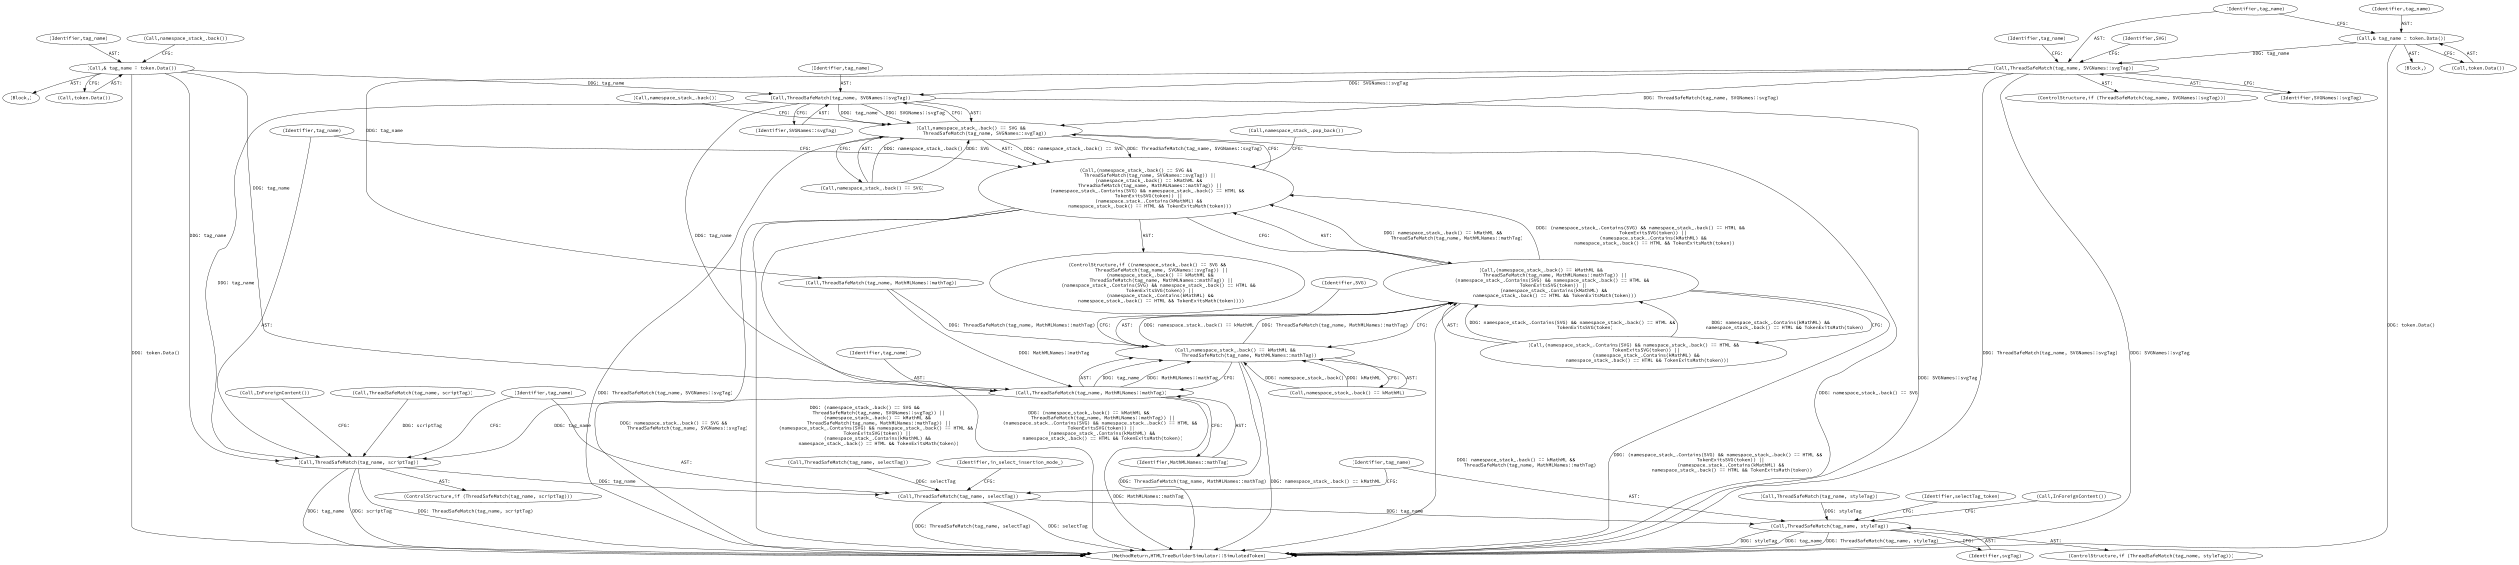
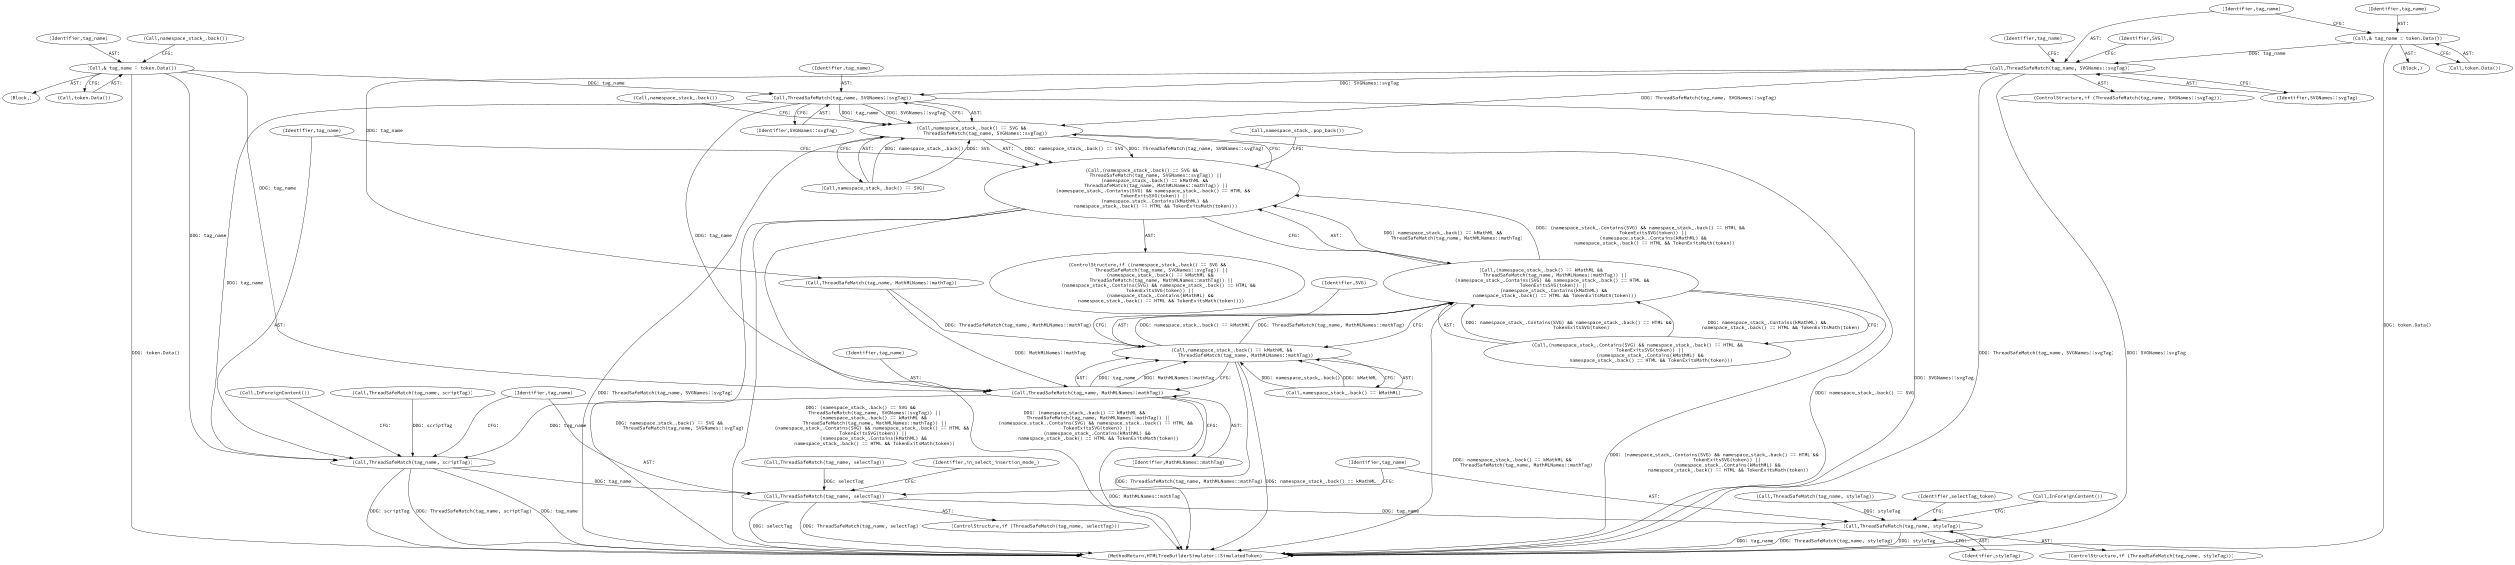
node "(ControlStructure,if (ThreadSafeMatch(tag_name, scriptTag)))": removed
node "(ControlStructure,if (ThreadSafeMatch(tag_name, selectTag)))": added
node "(Identifier,svgTag)": label "(Identifier,svgTag)" -> "(Identifier,styleTag)"
